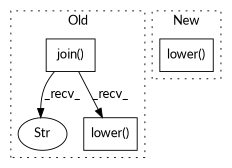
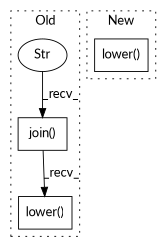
edge "join()" -> "Str": reversed
